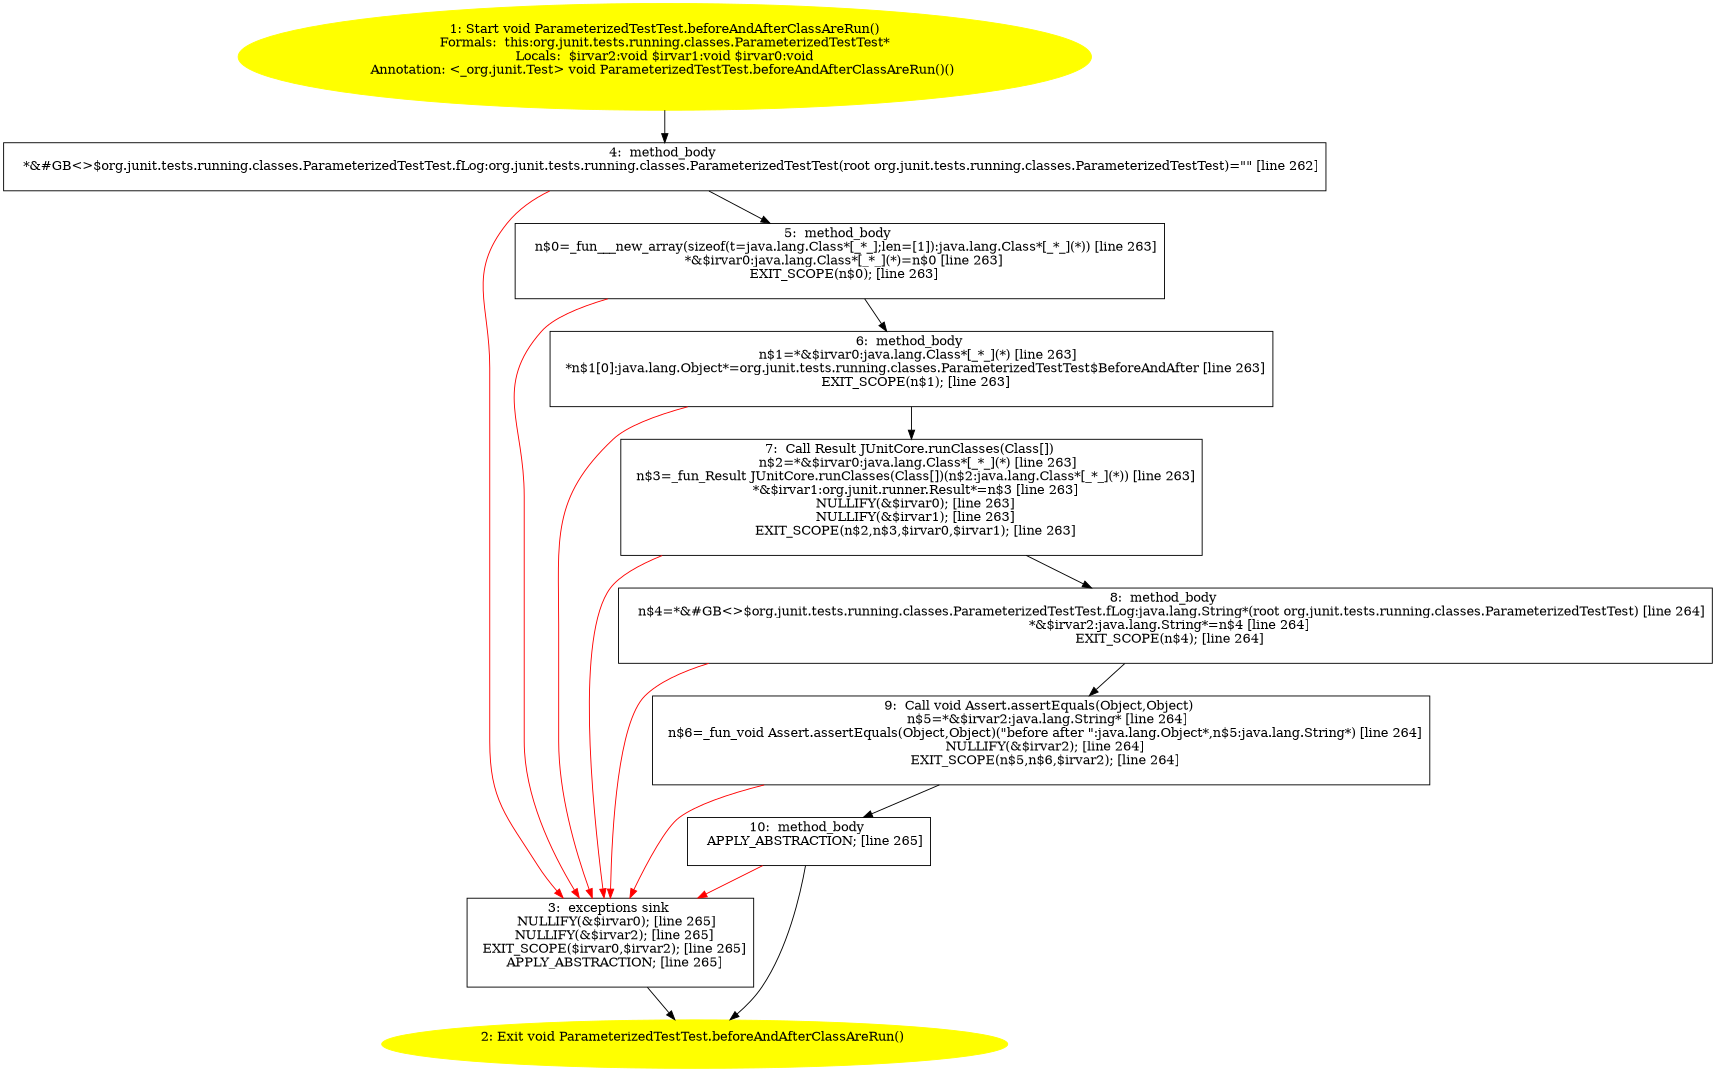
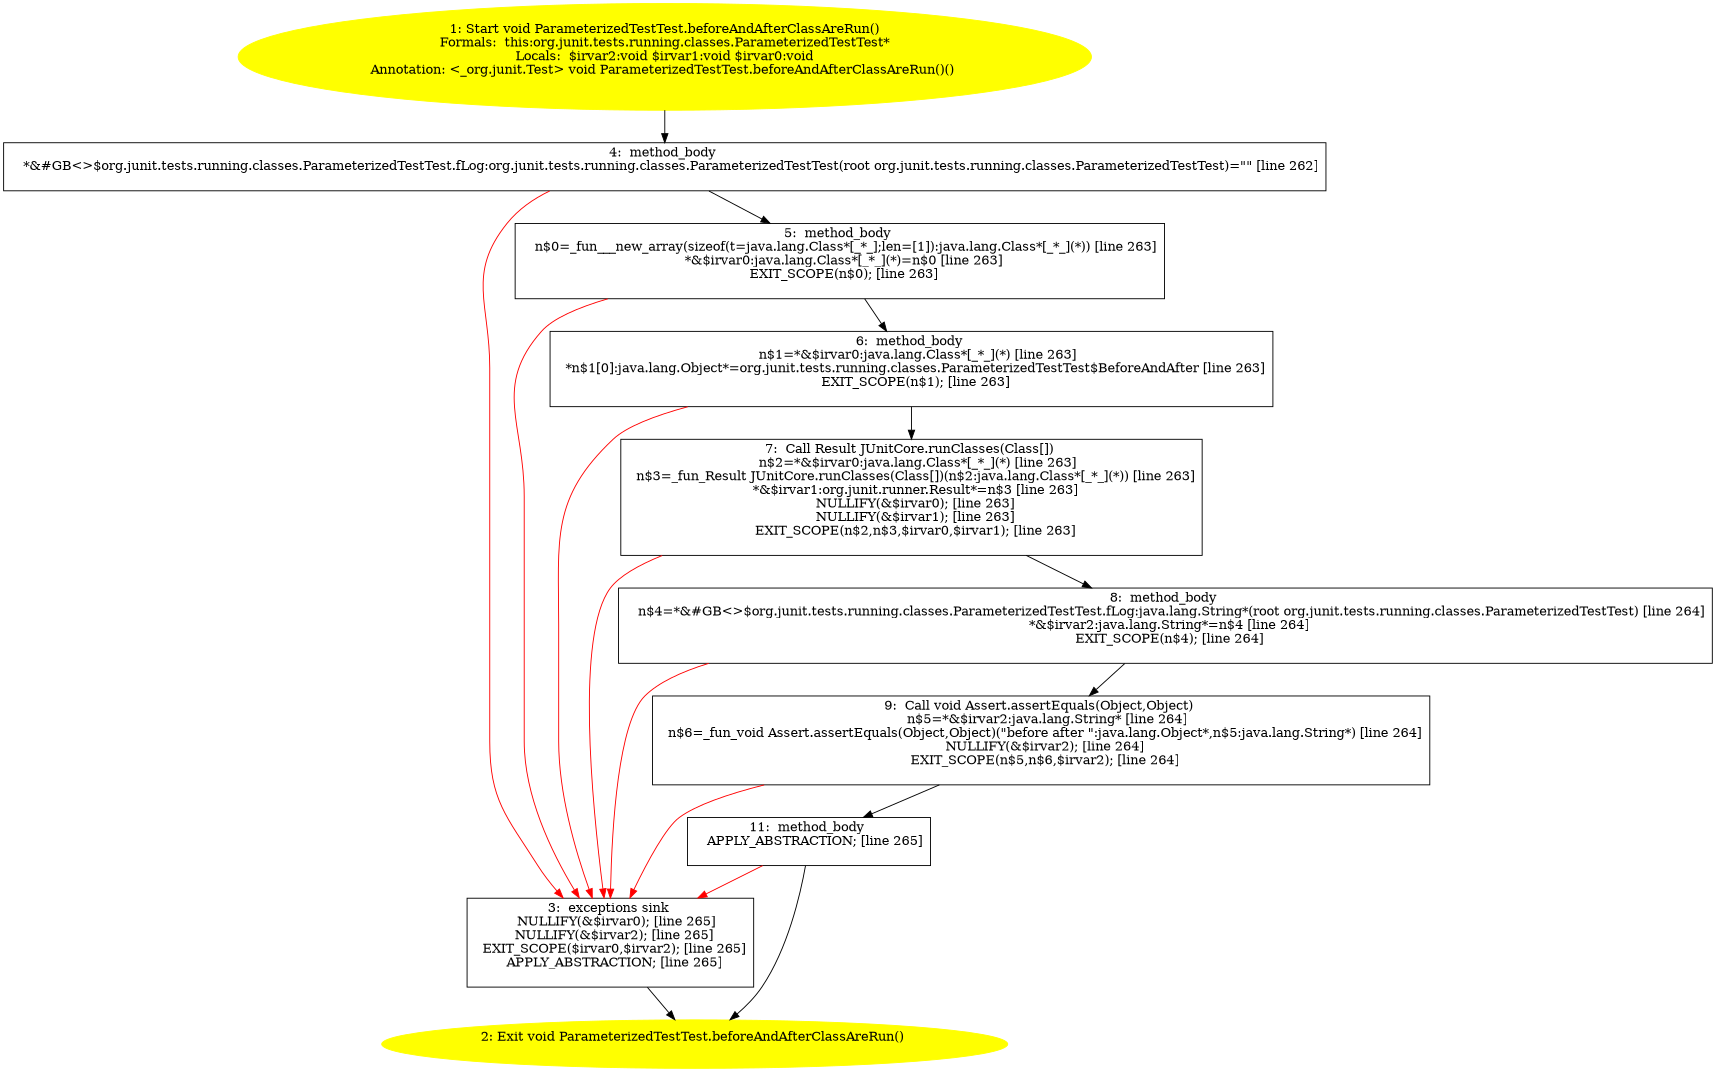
node "10:  method_body APPLY_ABSTRACTION; [line 265]": label "10:  method_body APPLY_ABSTRACTION; [line 265]" -> "11:  method_body APPLY_ABSTRACTION; [line 265]"
